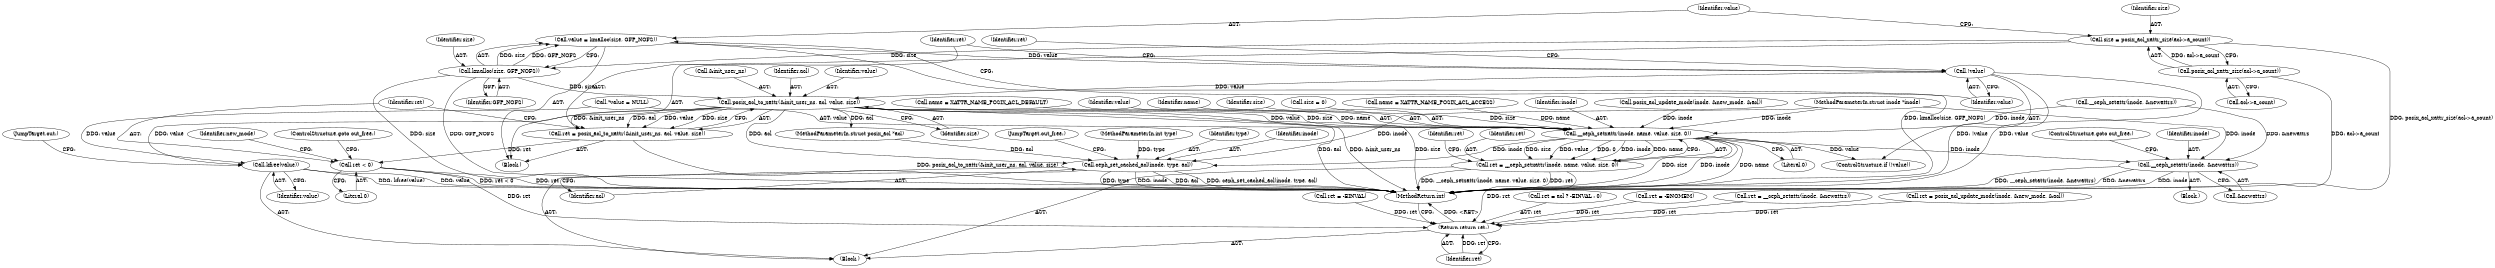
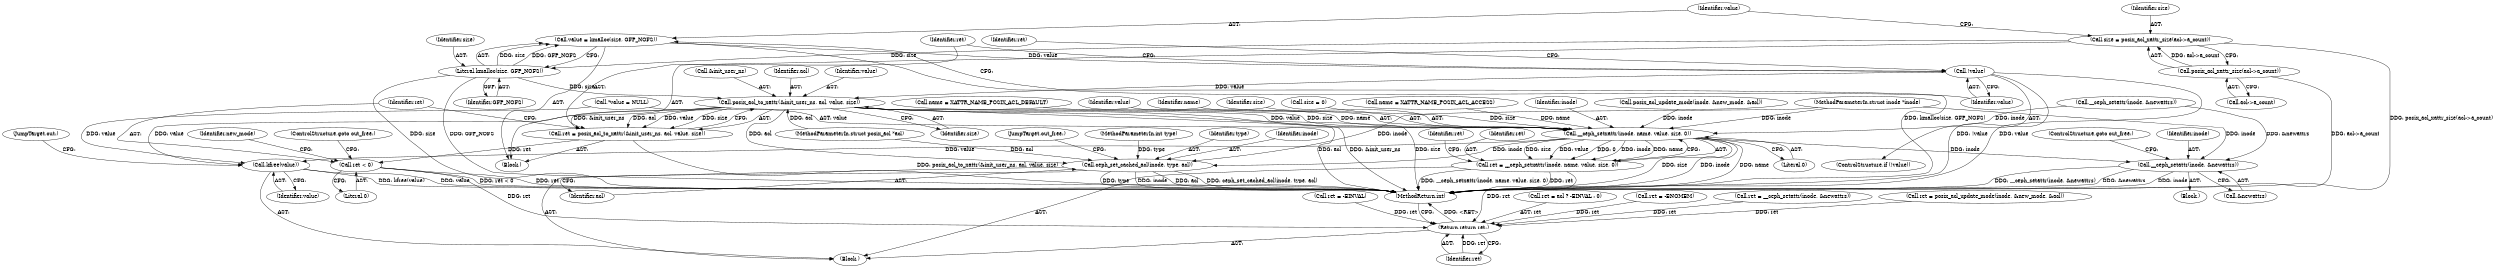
node "(Call,kmalloc(size, GFP_NOFS))": label "(Call,kmalloc(size, GFP_NOFS))" -> "(Literal,kmalloc(size, GFP_NOFS))"
edge "(Call,posix_acl_to_xattr(&init_user_ns, acl, value, size))" -> "(MethodParameterIn,struct posix_acl *acl)": reversed
edge "(Call,__ceph_setxattr(inode, name, value, size, 0))" -> "(ControlStructure,if (!value))": now "(Call,__ceph_setxattr(inode, name, value, size, 0))" -> "(Call,kfree(value))"
